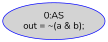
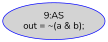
node "0:AS out = ~(a & b);": label "0:AS out = ~(a & b);" -> "9:AS out = ~(a & b);"
